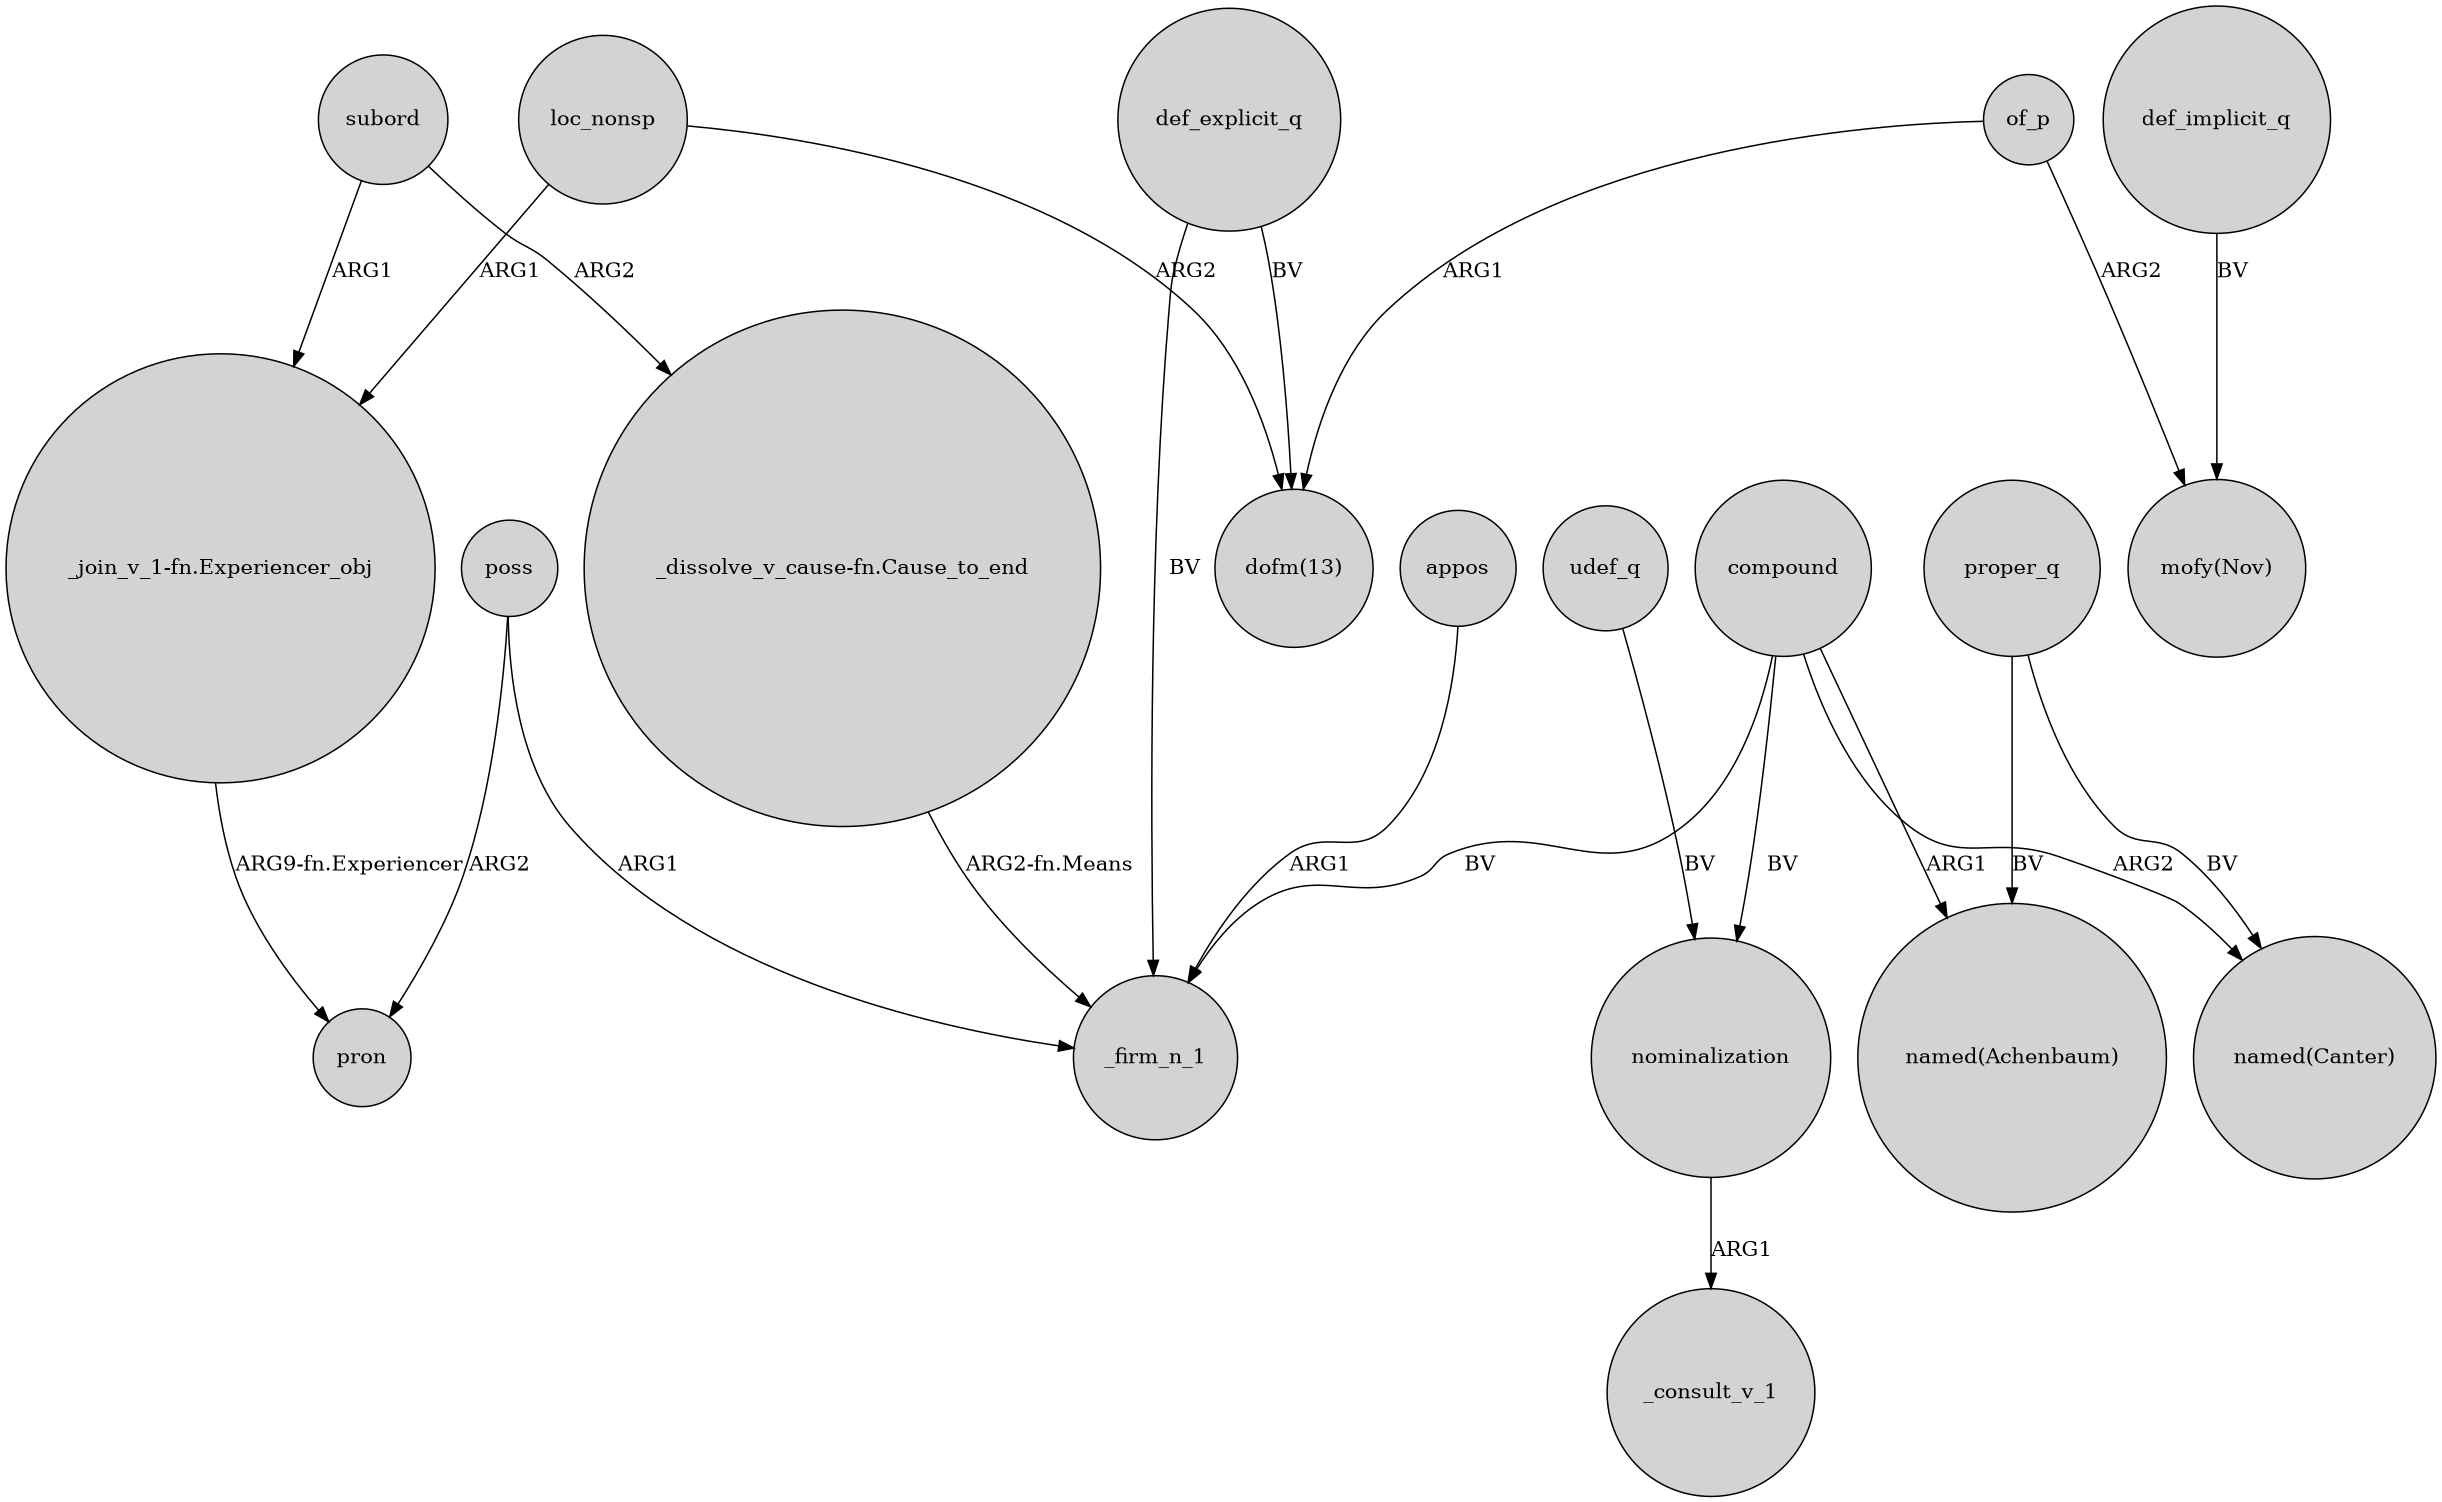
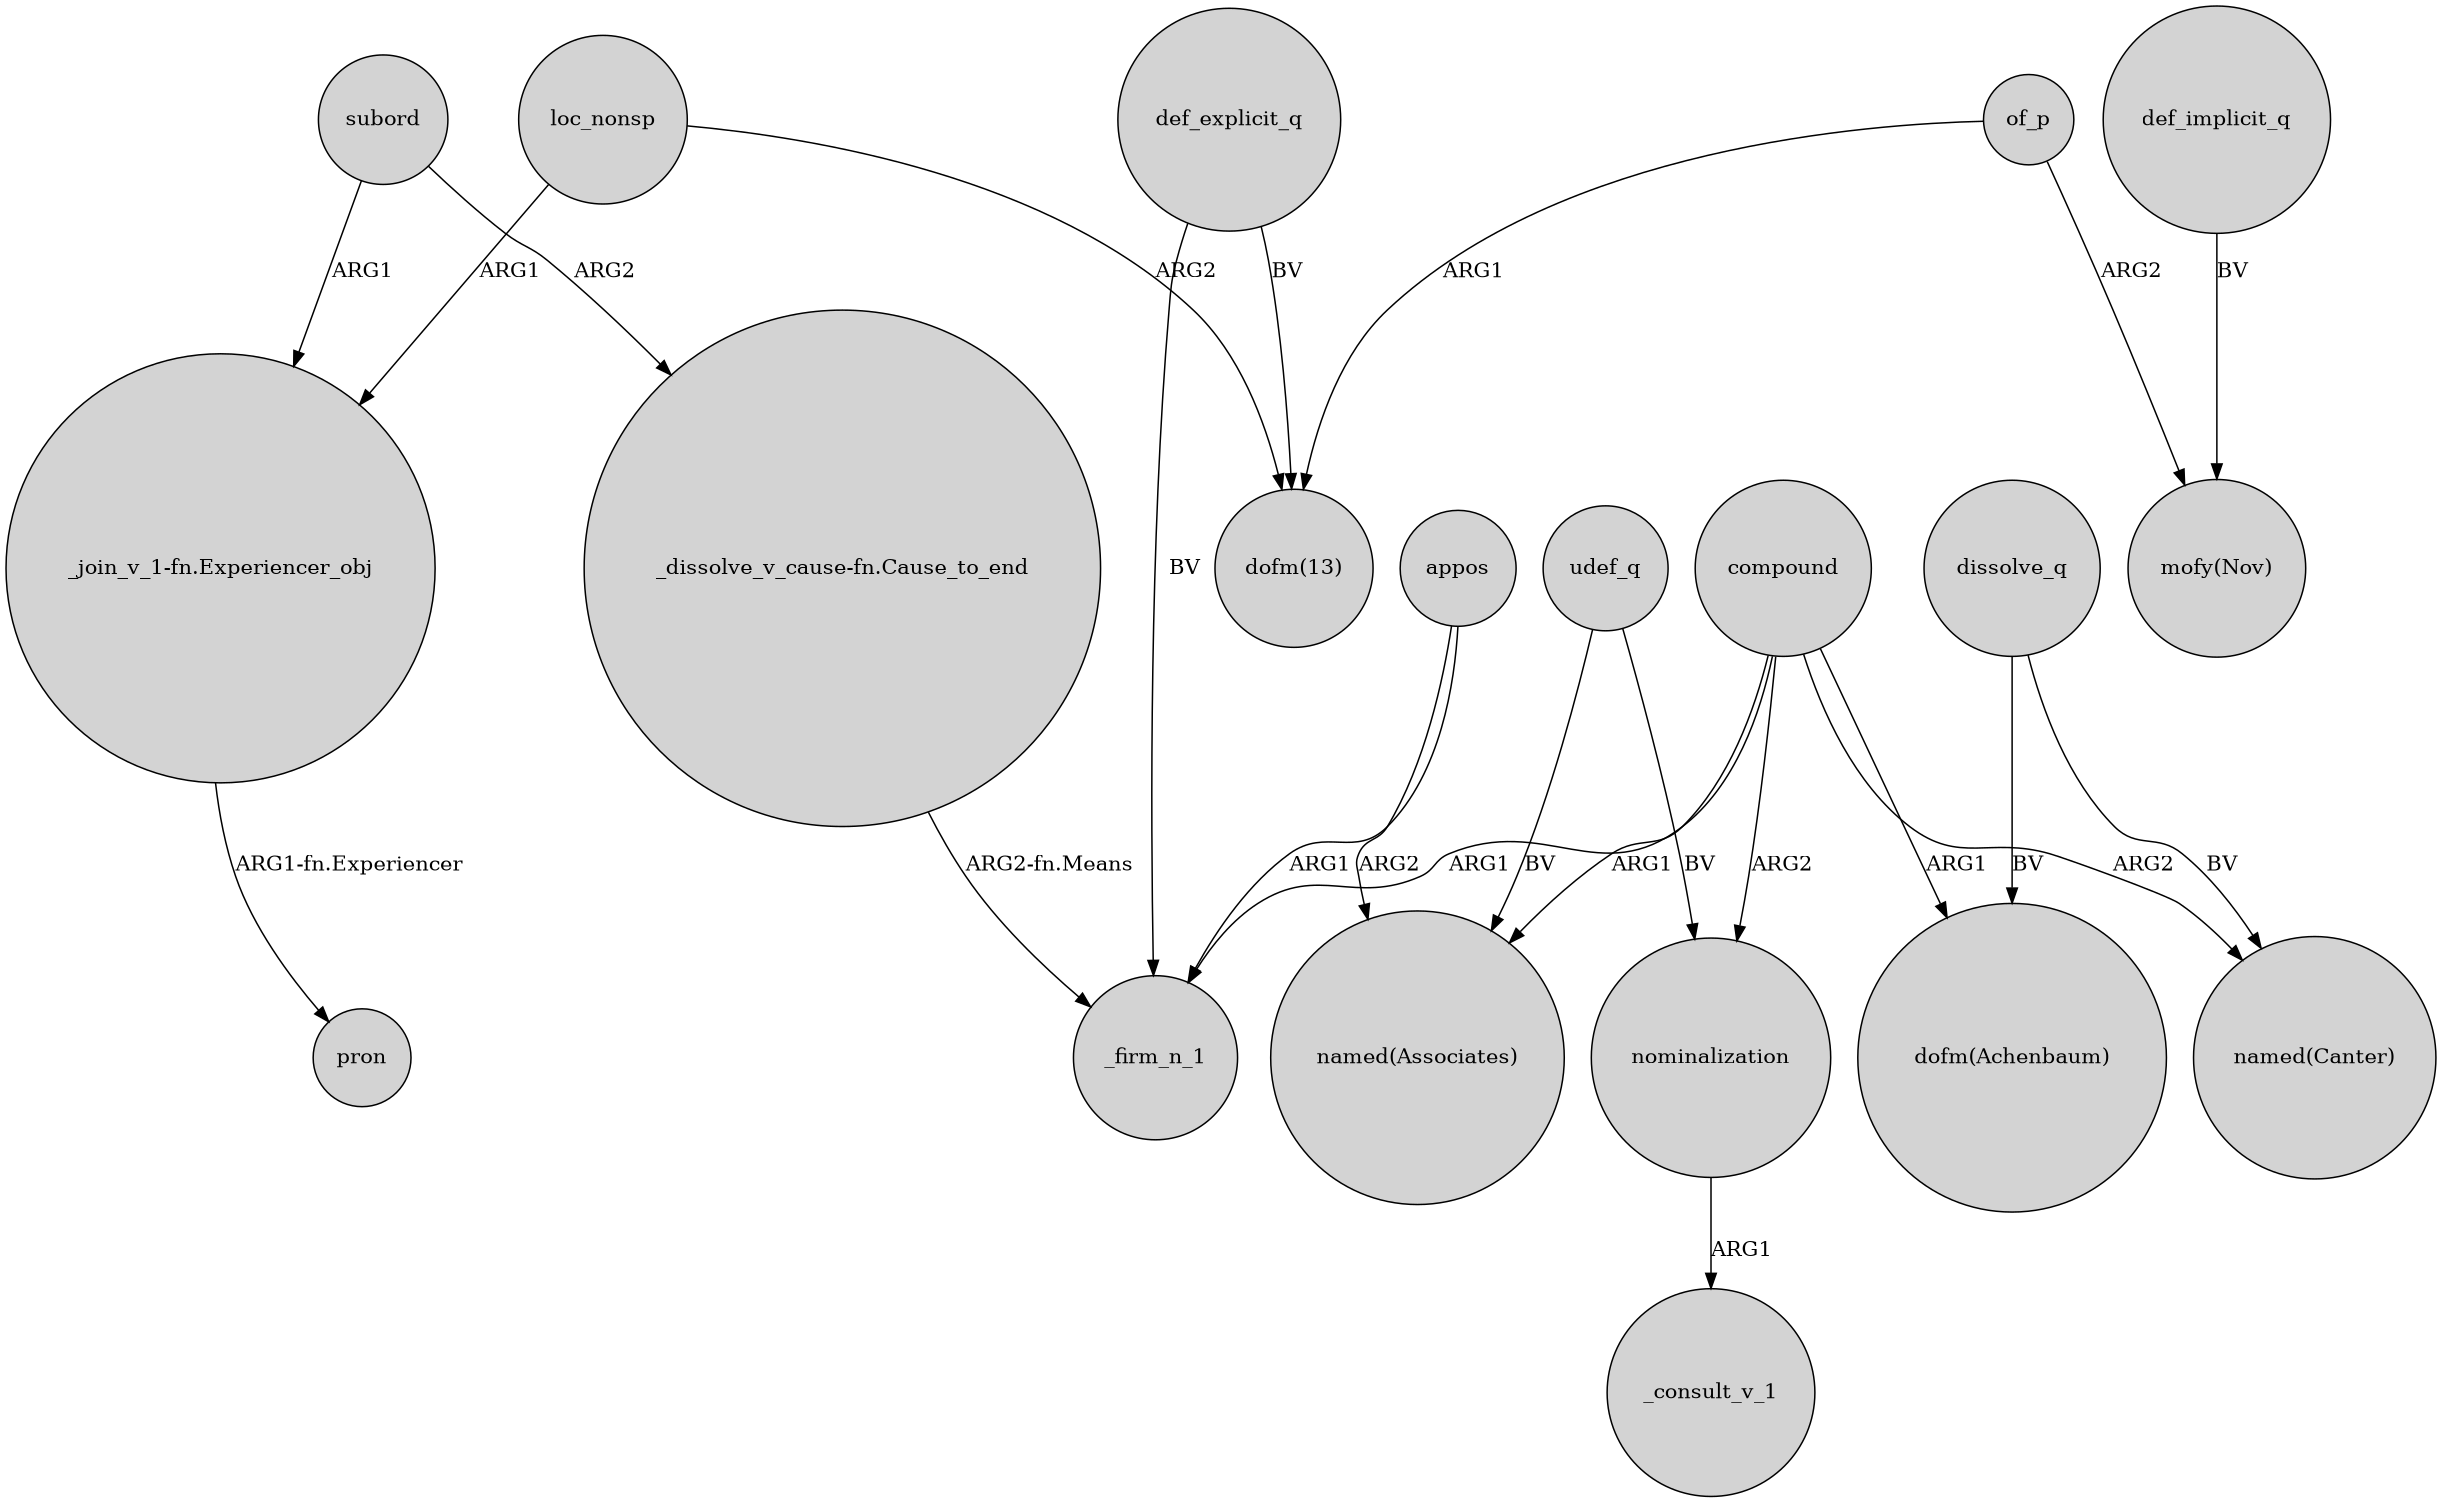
node "poss": removed
node "proper_q": label "proper_q" -> "dissolve_q"
edge "_join_v_1-fn.Experiencer_obj" -> "pron": label "ARG9-fn.Experiencer" -> "ARG1-fn.Experiencer"
edge "compound" -> "_firm_n_1": label "BV" -> "ARG1"
edge "compound" -> "nominalization": label "BV" -> "ARG2"
node "named(Associates)": added
node "named(Achenbaum)": label "named(Achenbaum)" -> "dofm(Achenbaum)"
